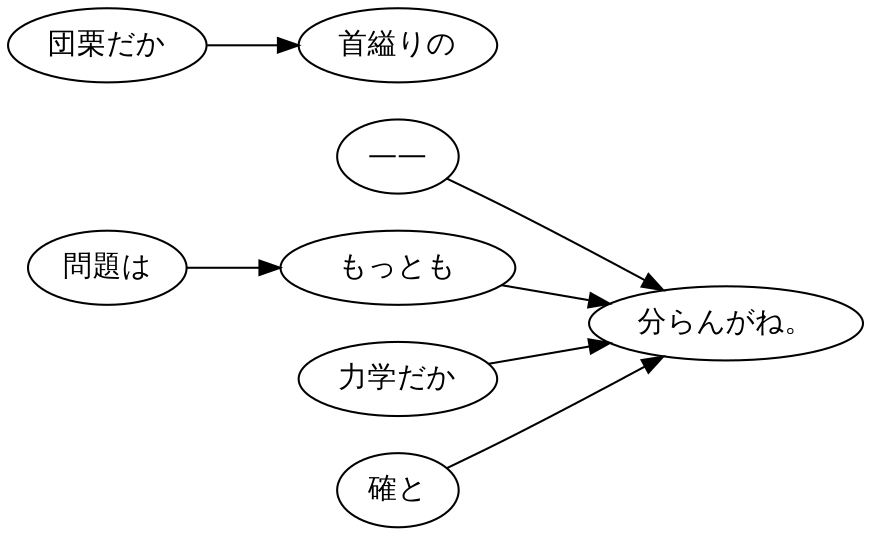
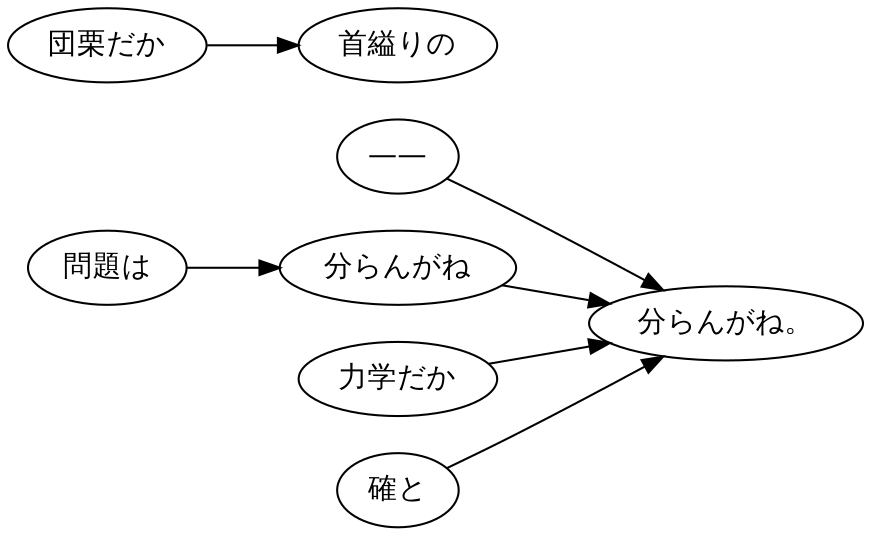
node "もっとも": label "もっとも" -> "分らんがね"
